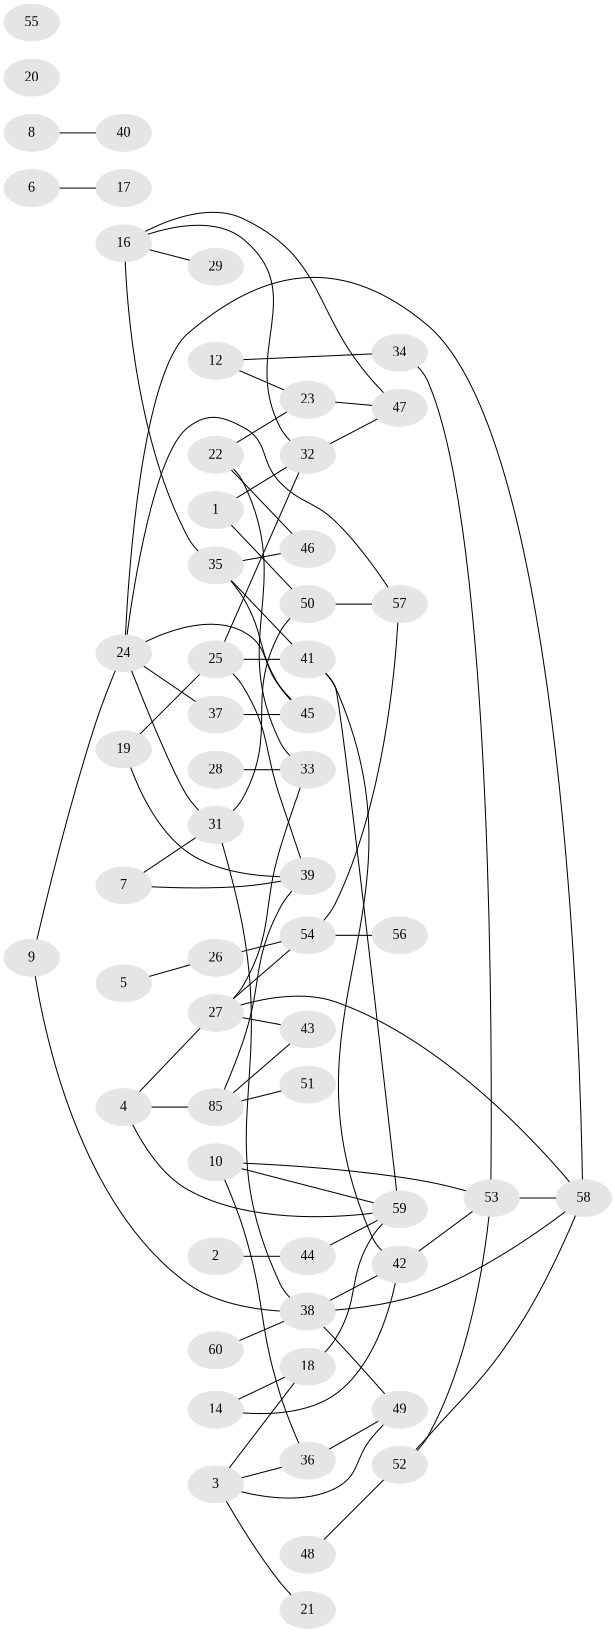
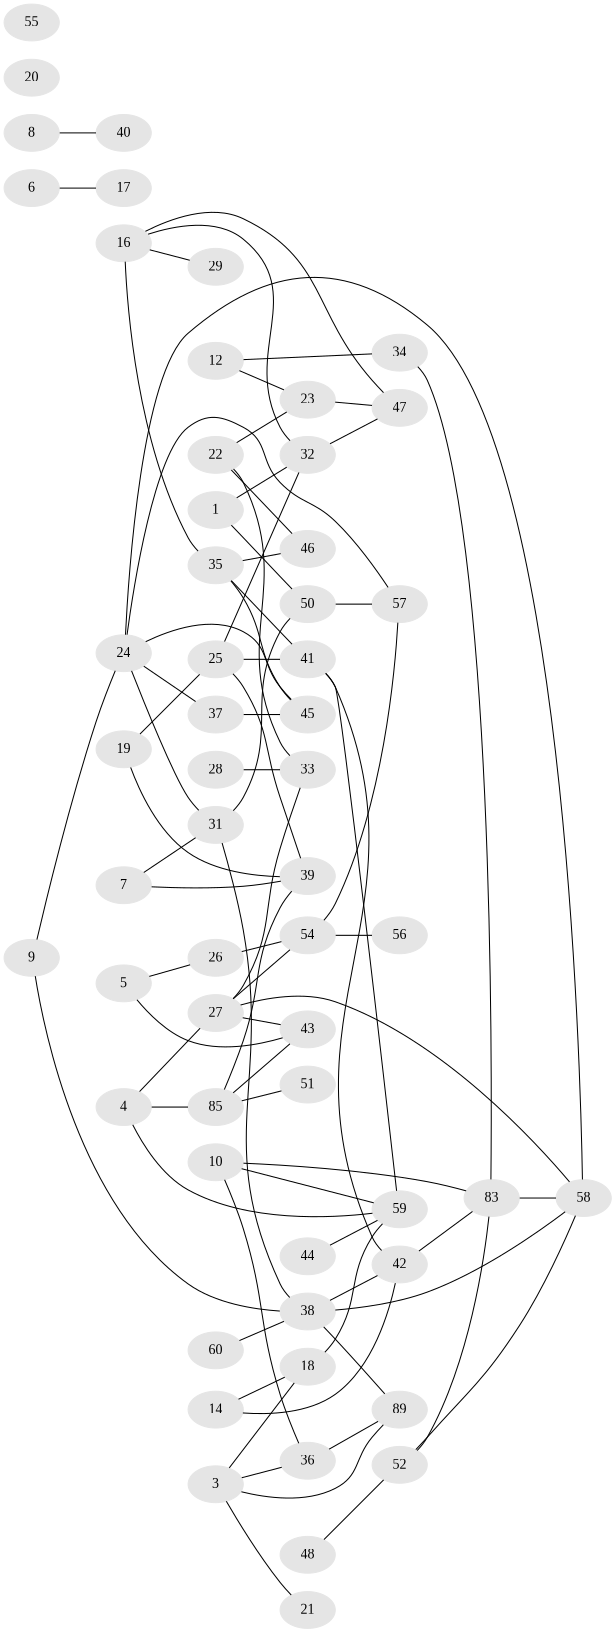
edge "5" -- "43": added
node "53": label "53" -> "83"
node "2": removed
node "49": label "49" -> "89"
